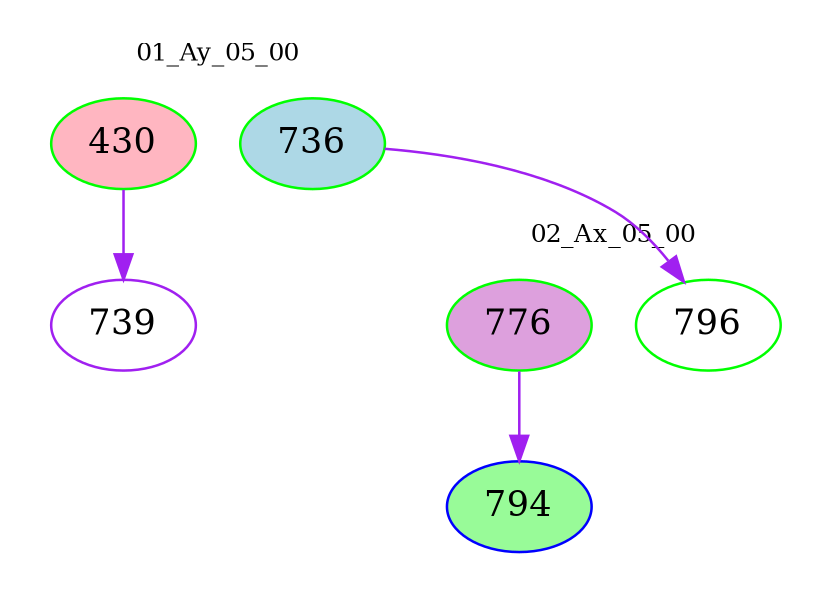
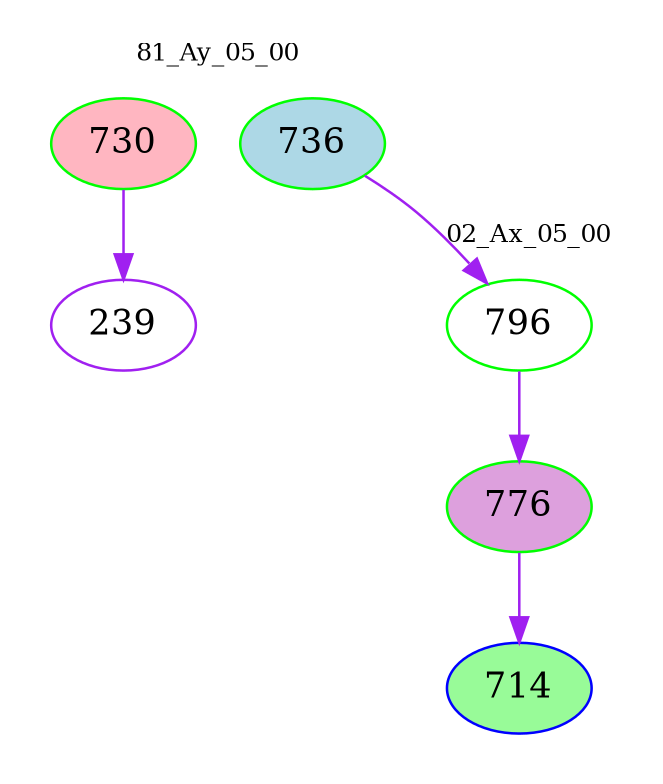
cluster "01_Ay_05_00": label "01_Ay_05_00" -> "81_Ay_05_00"
node "430": label "430" -> "730"
node "739": label "739" -> "239"
edge "796" -> "776": added
node "794": label "794" -> "714"
